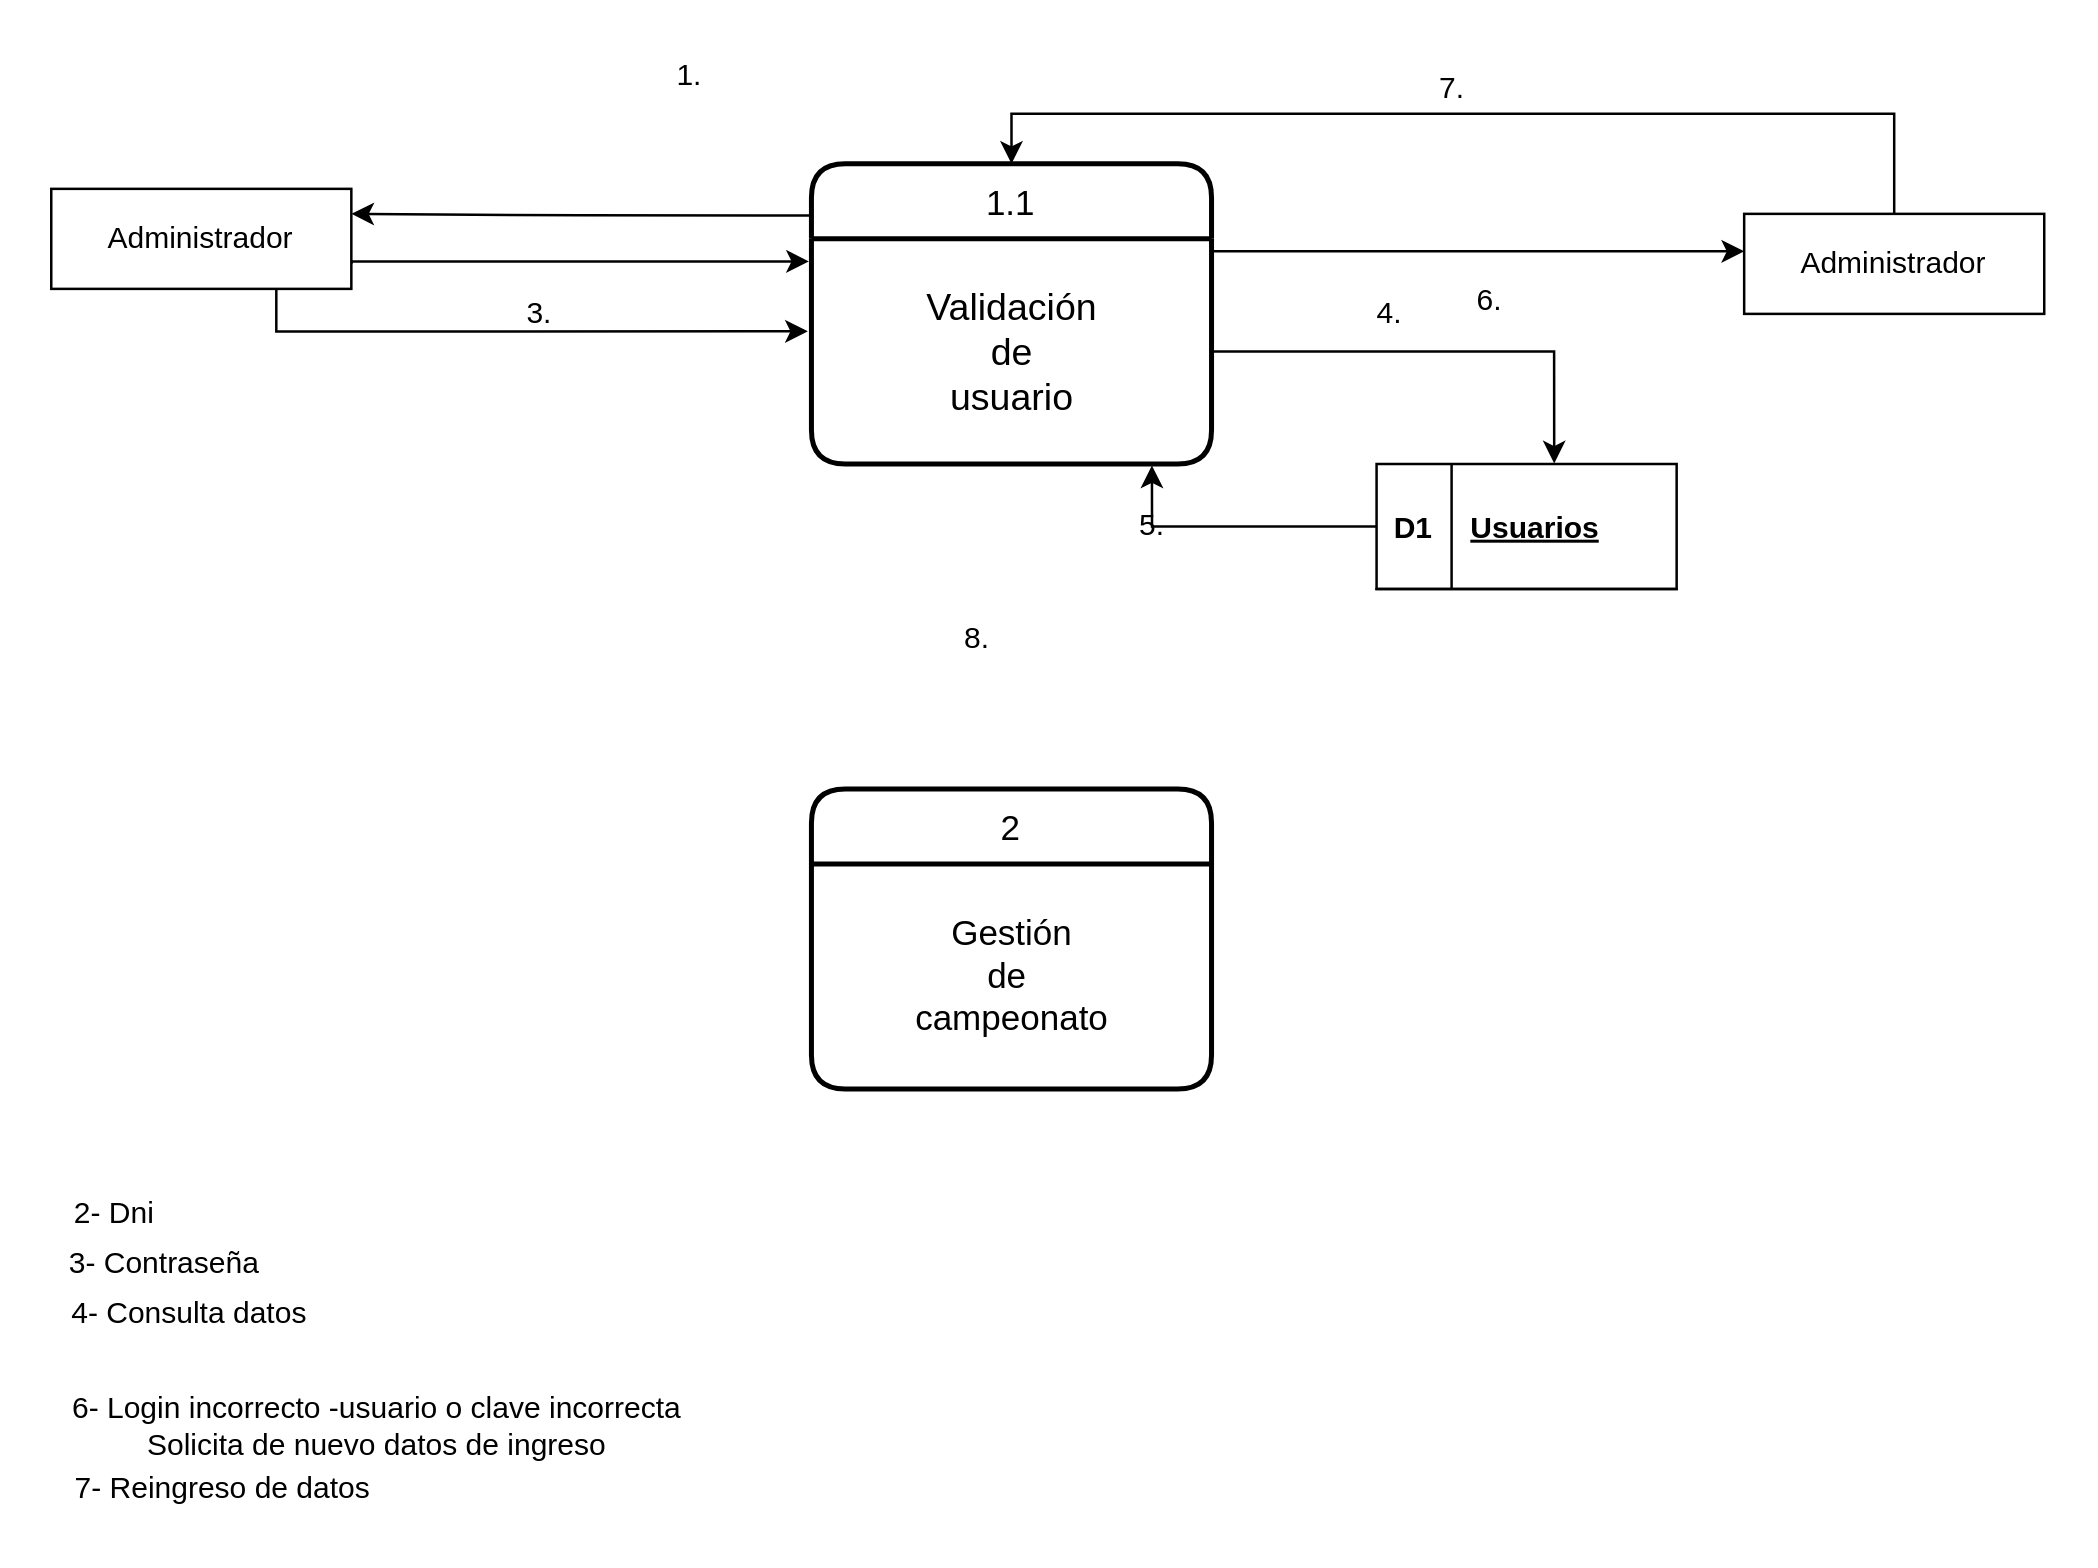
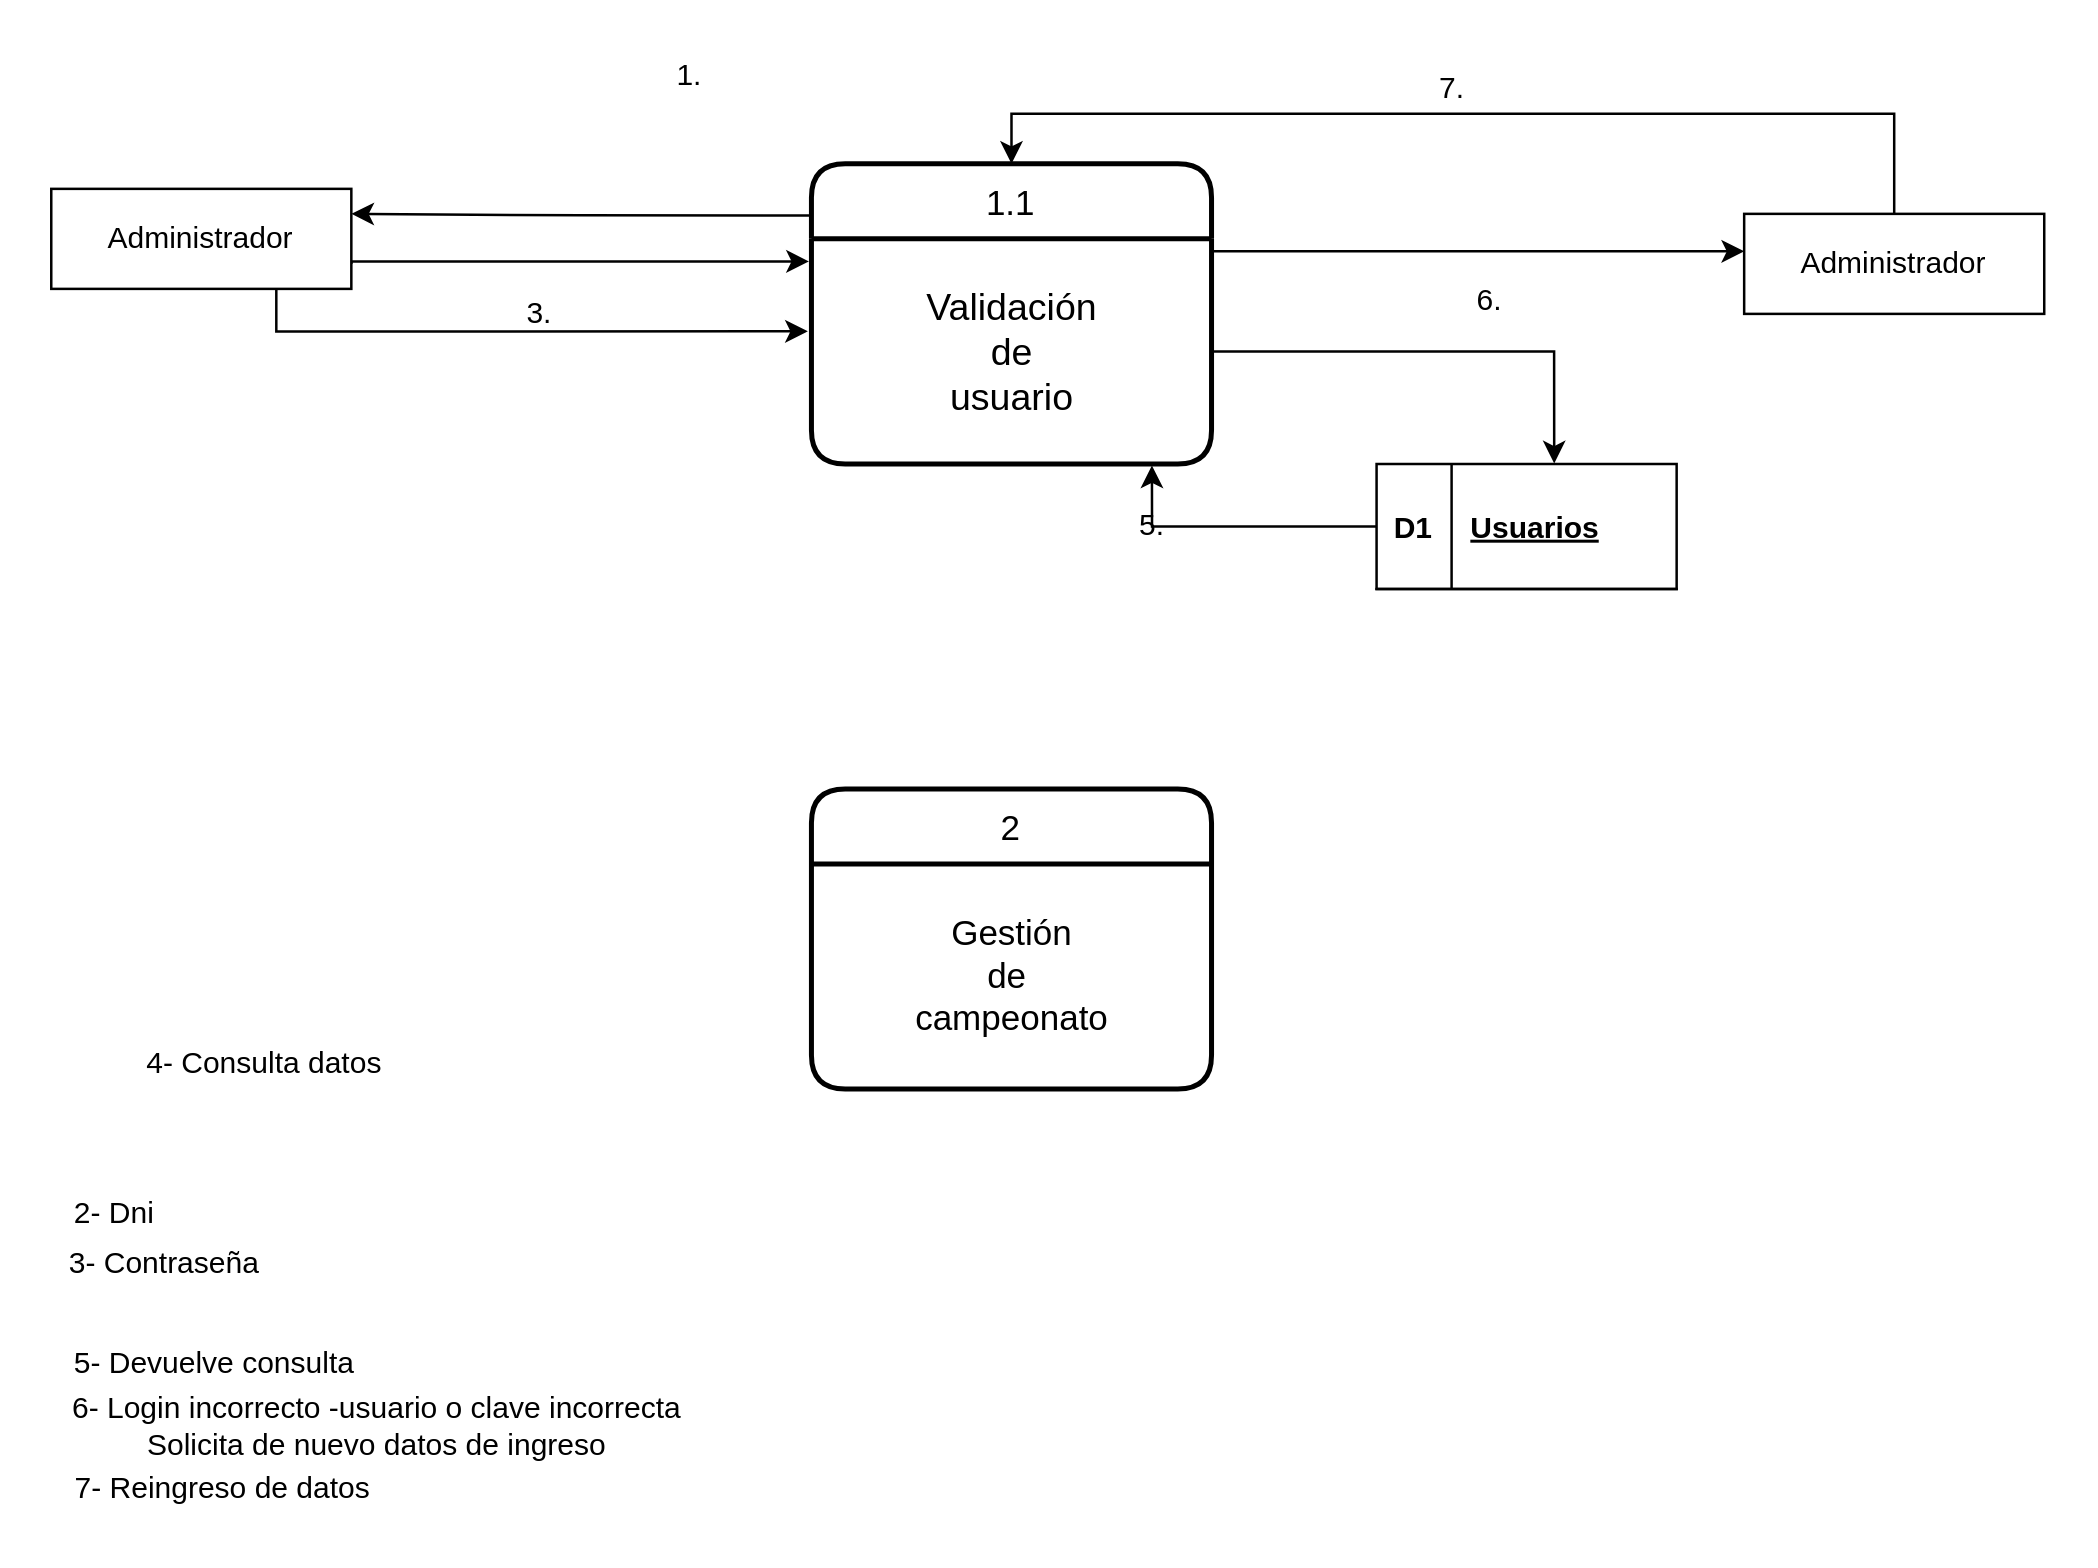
node "4.": removed
node "8.": removed
node "4- Consulta datos": moved (189, 1314) -> (264, 1064)
node "5- Devuelve consulta": added
